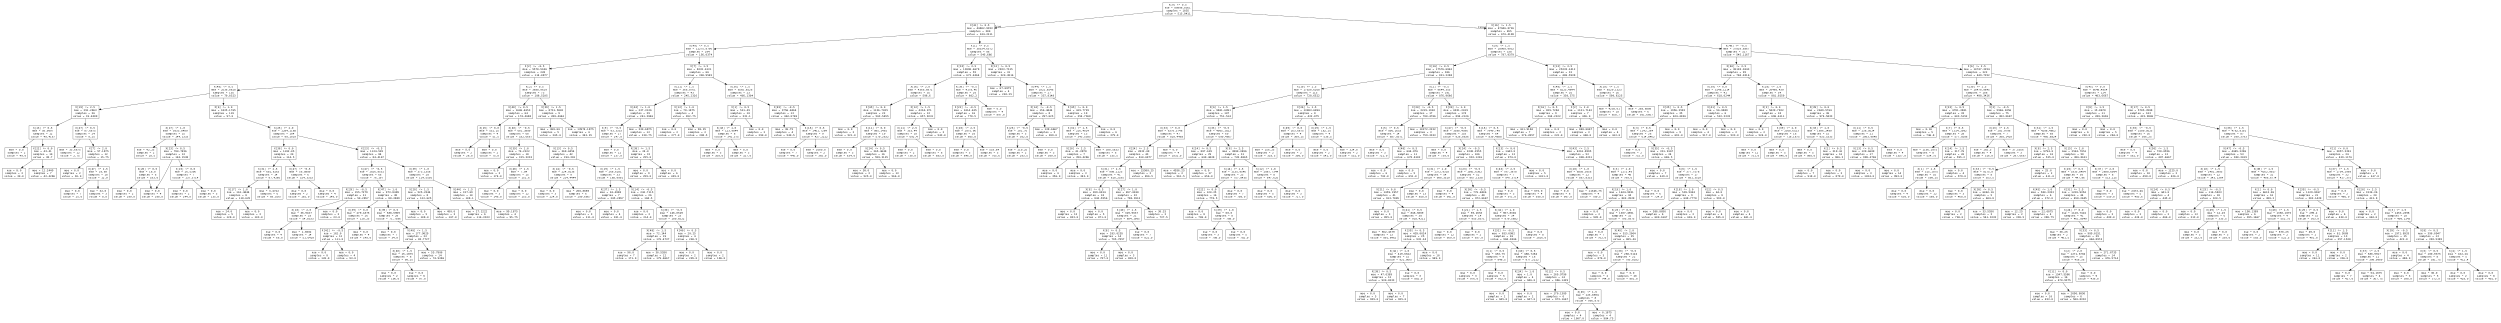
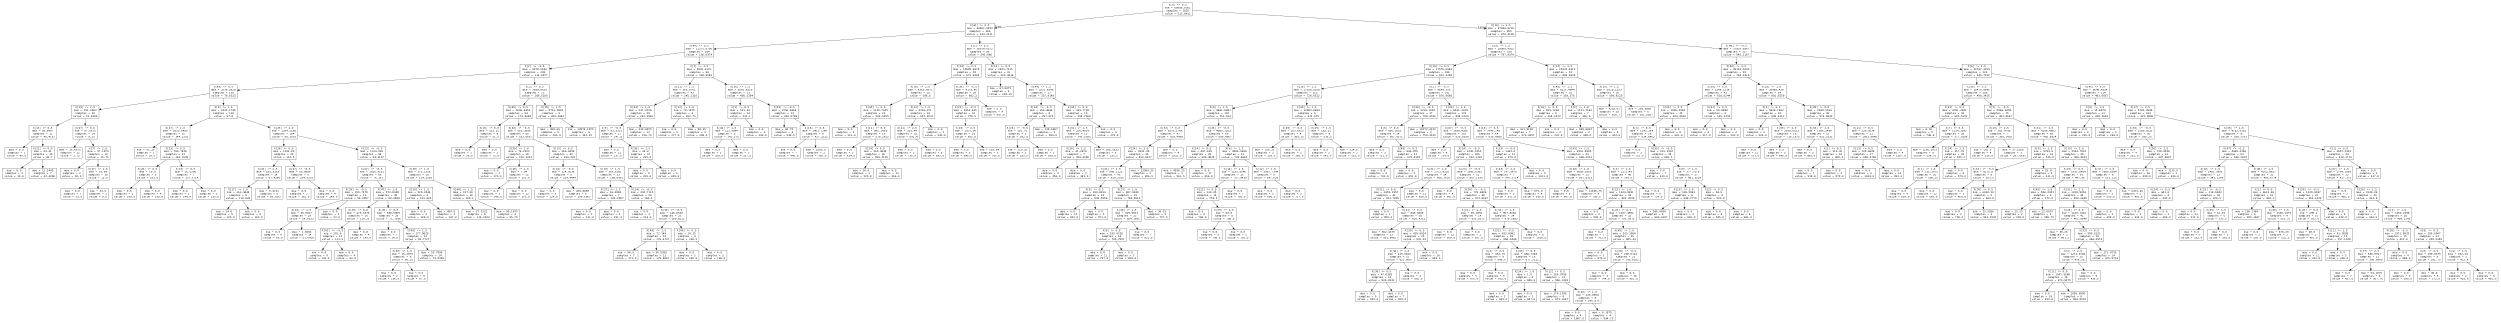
edge "X[6] <= 1.0 mse = 1825.1765 samples = 119 value = 97.0" -> "X[27] <= 1.0 mse = 3033.8489 samples = 15 value = 144.1333": added
edge "X[23] <= 0.5 mse = 780.7456 samples = 13 value = 163.1538" -> "mse = 0.0 samples = 4 value = 190.0": now "X[23] <= 0.5 mse = 780.7456 samples = 13 value = 163.1538" -> "X[26] <= 0.5 mse = 18.0 samples = 6 value = 193.0"
